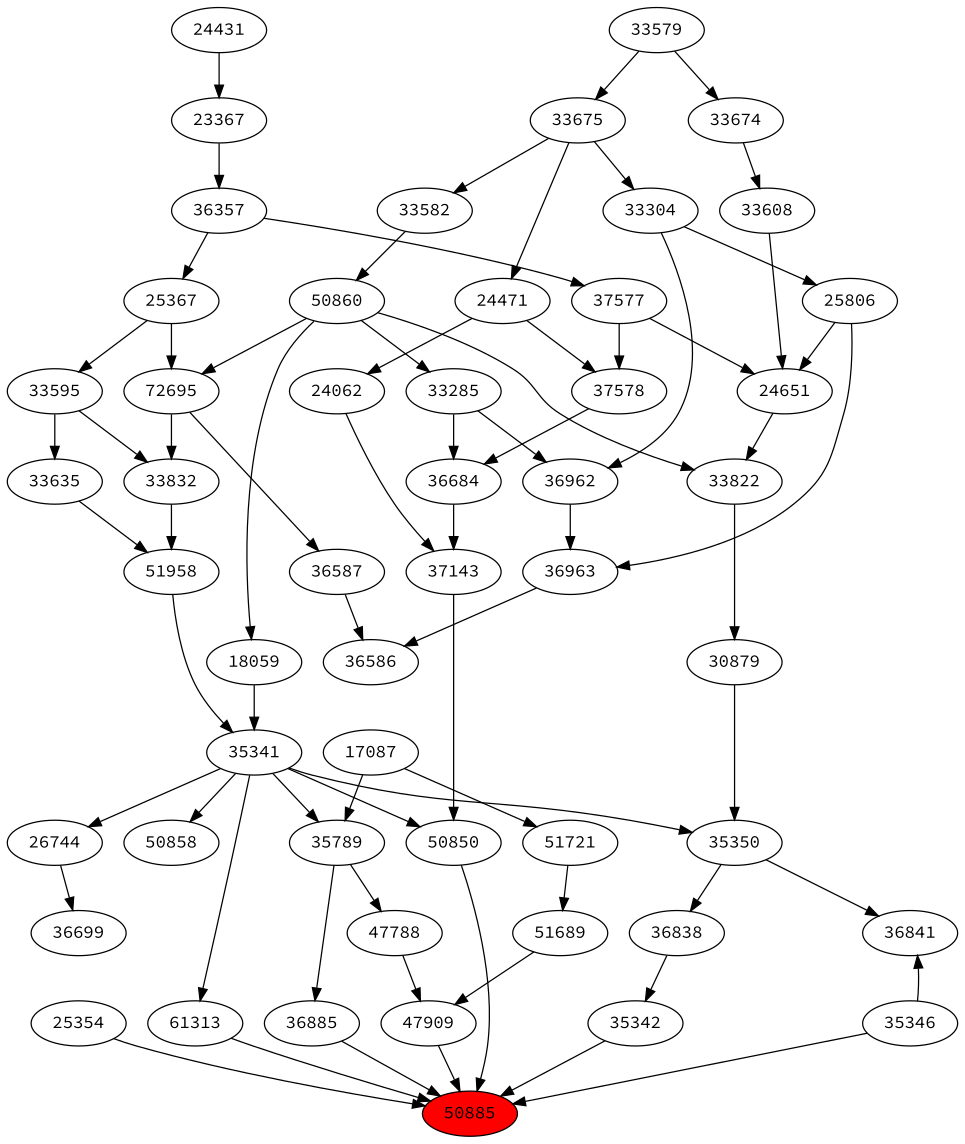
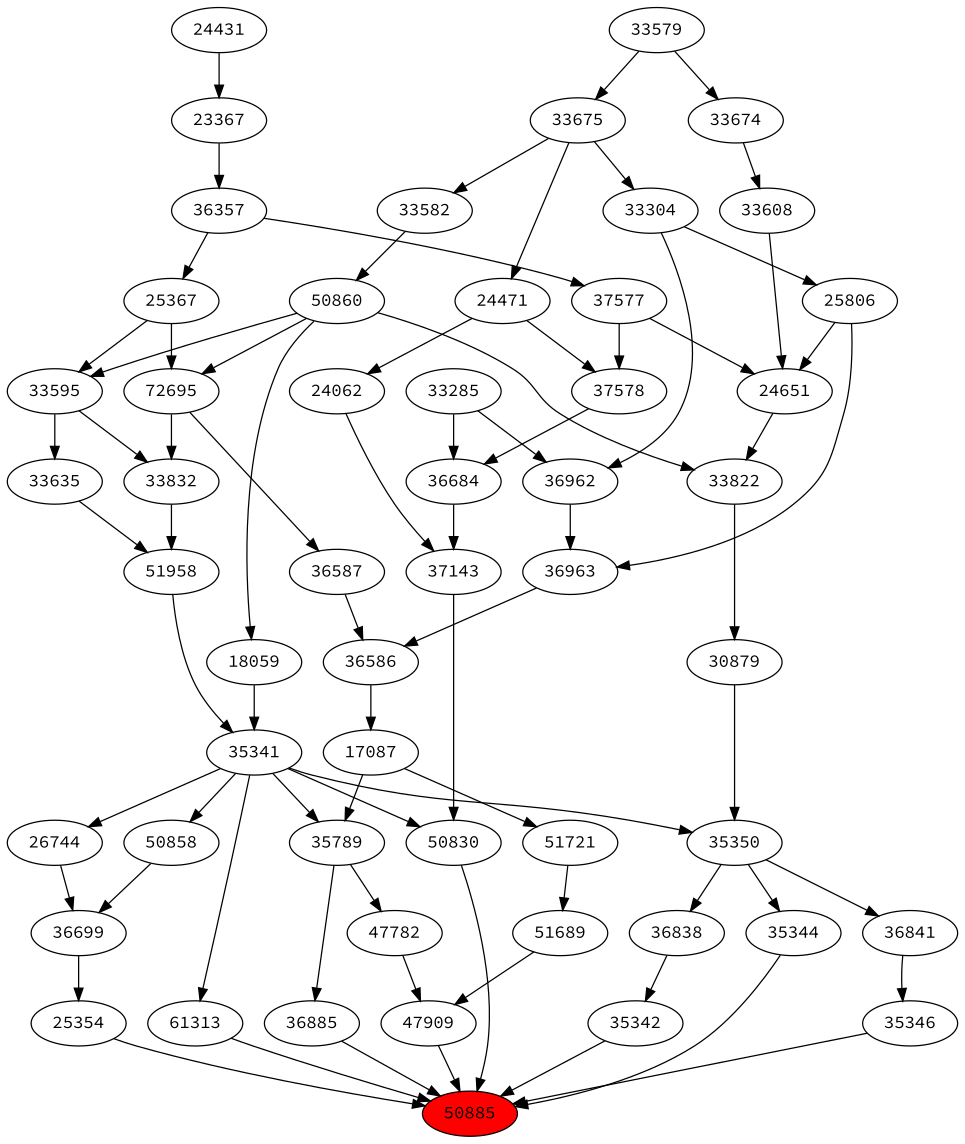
edge "50860" -> "33285": now "50860" -> "33595"
edge "36586" -> "17087": added
node "50850": label "50850" -> "50830"
edge "50858" -> "36699": added
node "47788": label "47788" -> "47782"
node "35344": added
edge "36699" -> "25354": added
edge "35346" -> "36841": reversed
